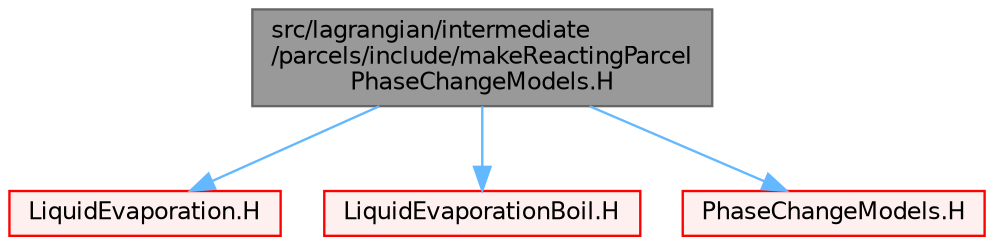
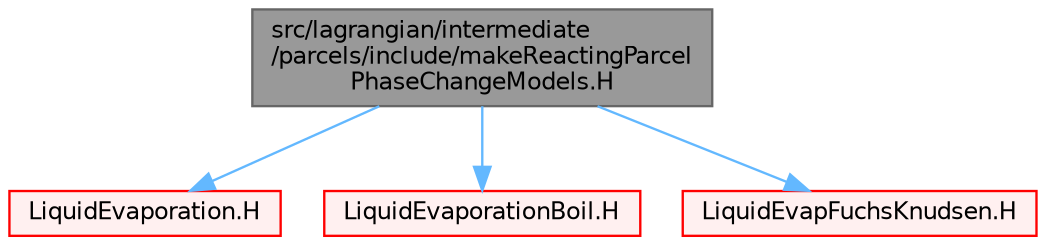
node "PhaseChangeModels.H": label "PhaseChangeModels.H" -> "LiquidEvapFuchsKnudsen.H"
